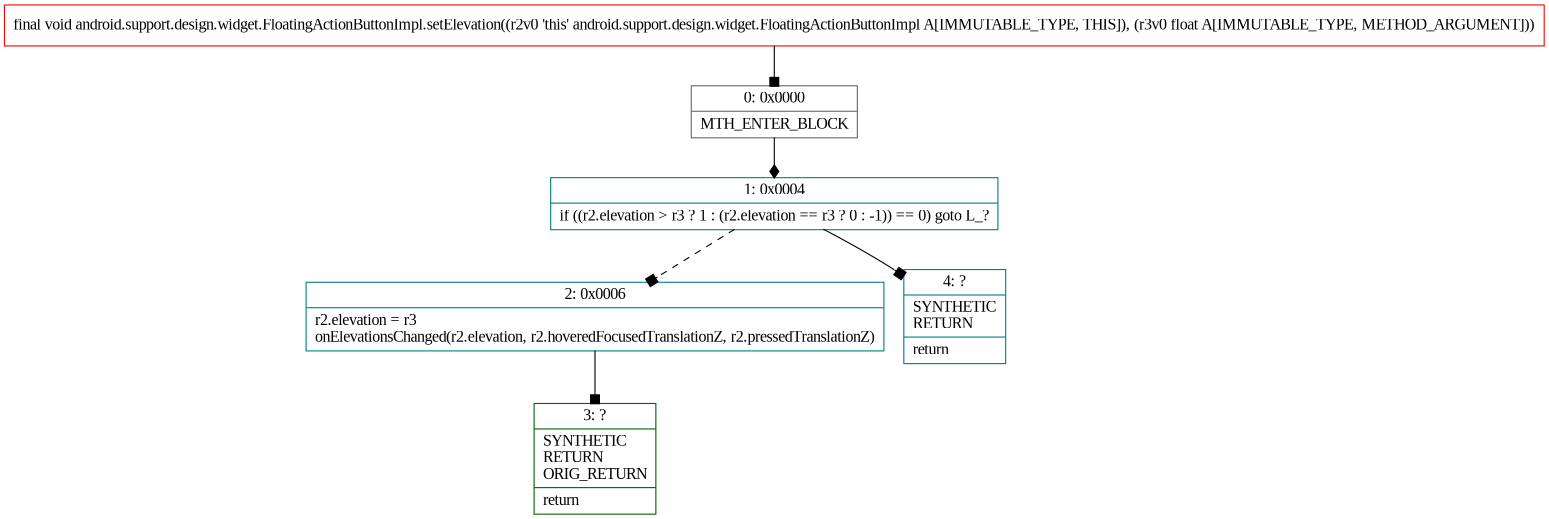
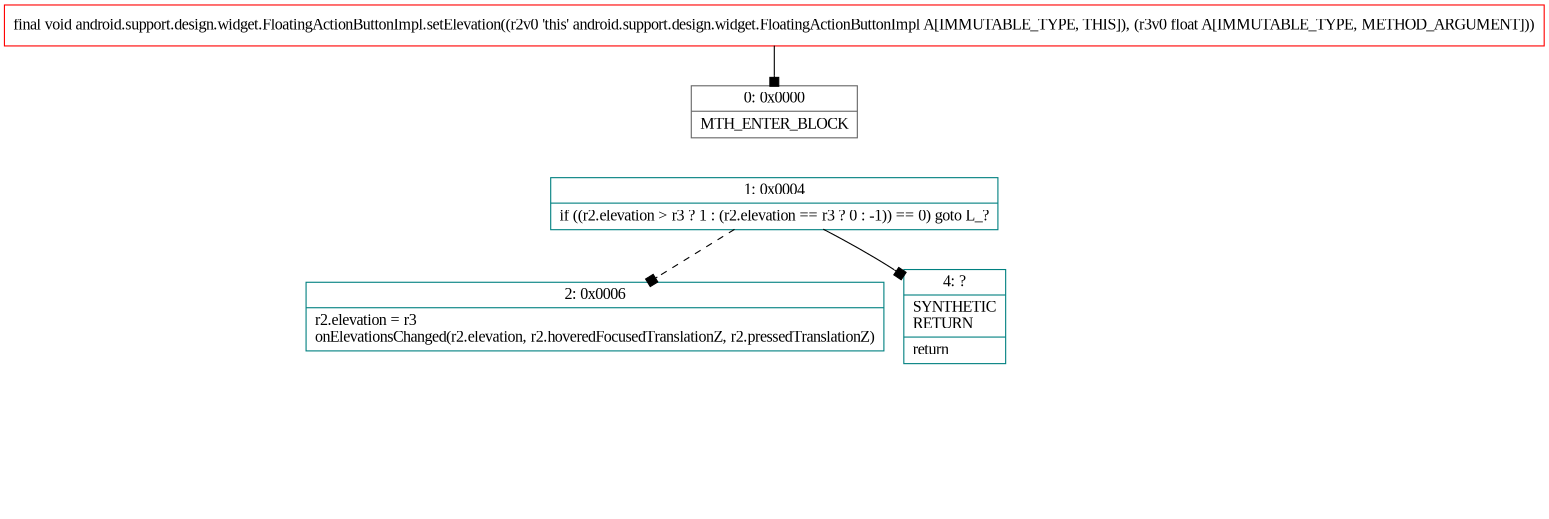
edge "0: 0x0000" -> "1: 0x0004": removed
node "3: ?": removed
